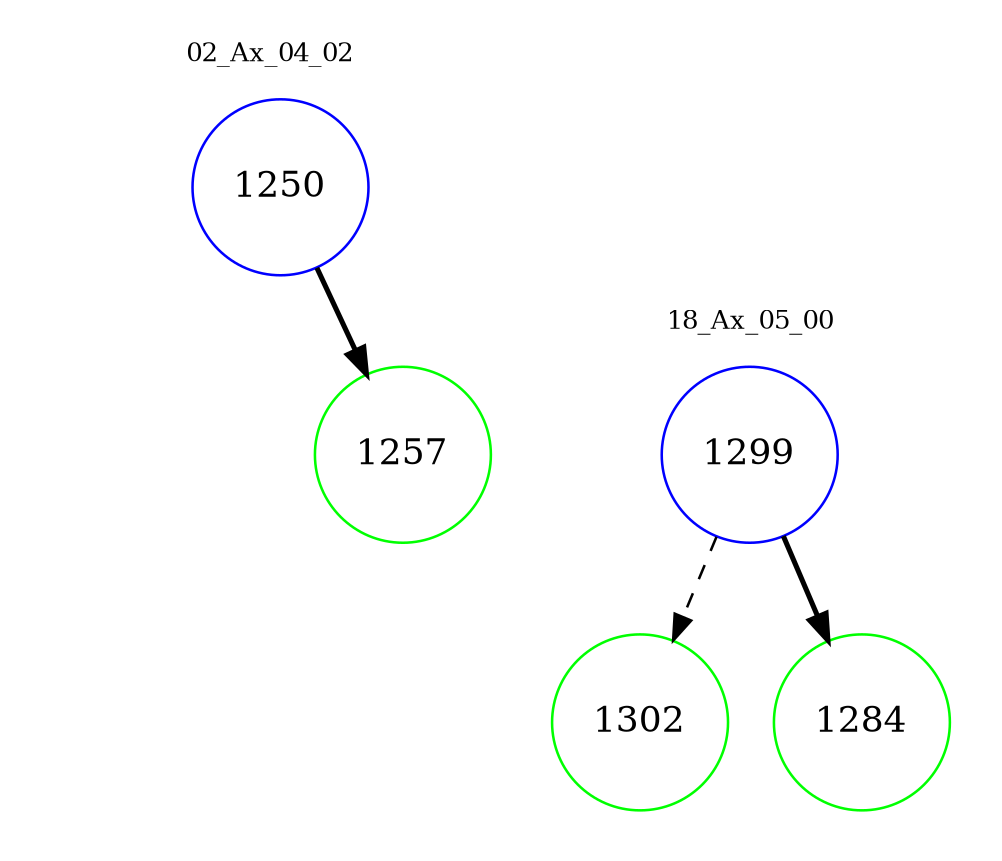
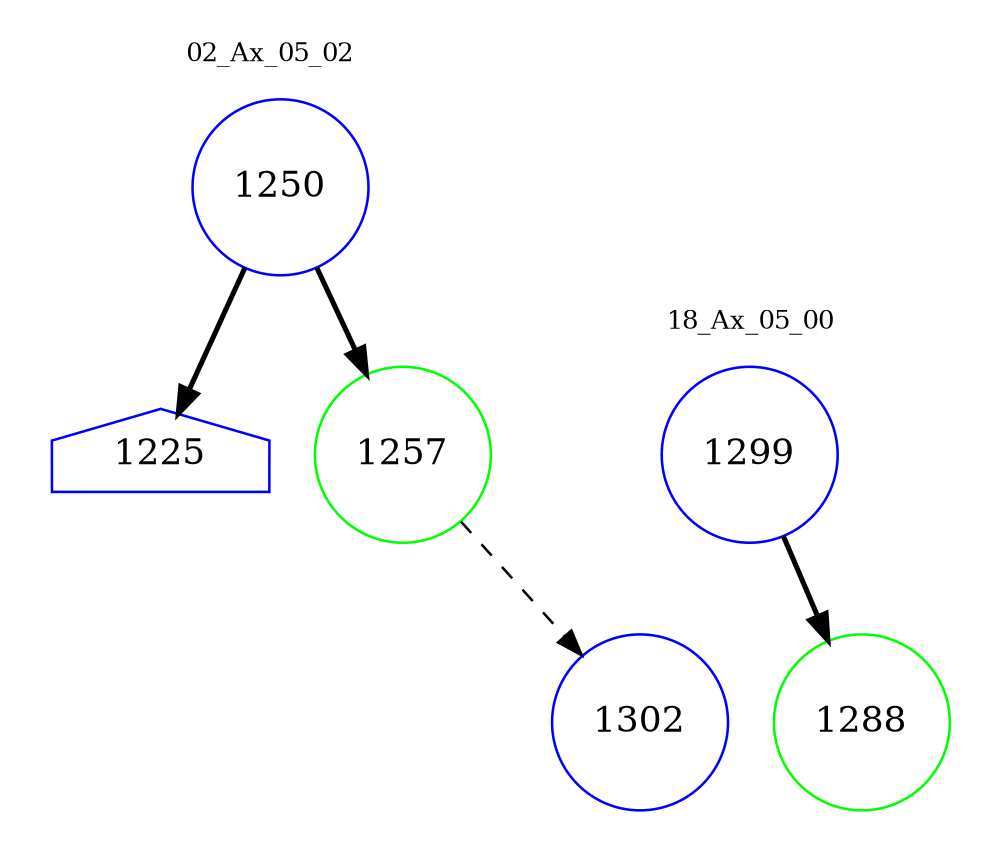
cluster "02_Ax_04_02": label "02_Ax_04_02" -> "02_Ax_05_02"
node "1225": added
edge "1299" -> "1302": now "1257" -> "1302"
node "1302": color green -> blue
node "1284": label "1284" -> "1288"
